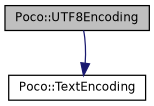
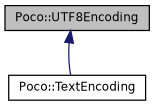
edge "Poco::UTF8Encoding" -> "Poco::TextEncoding": reversed
